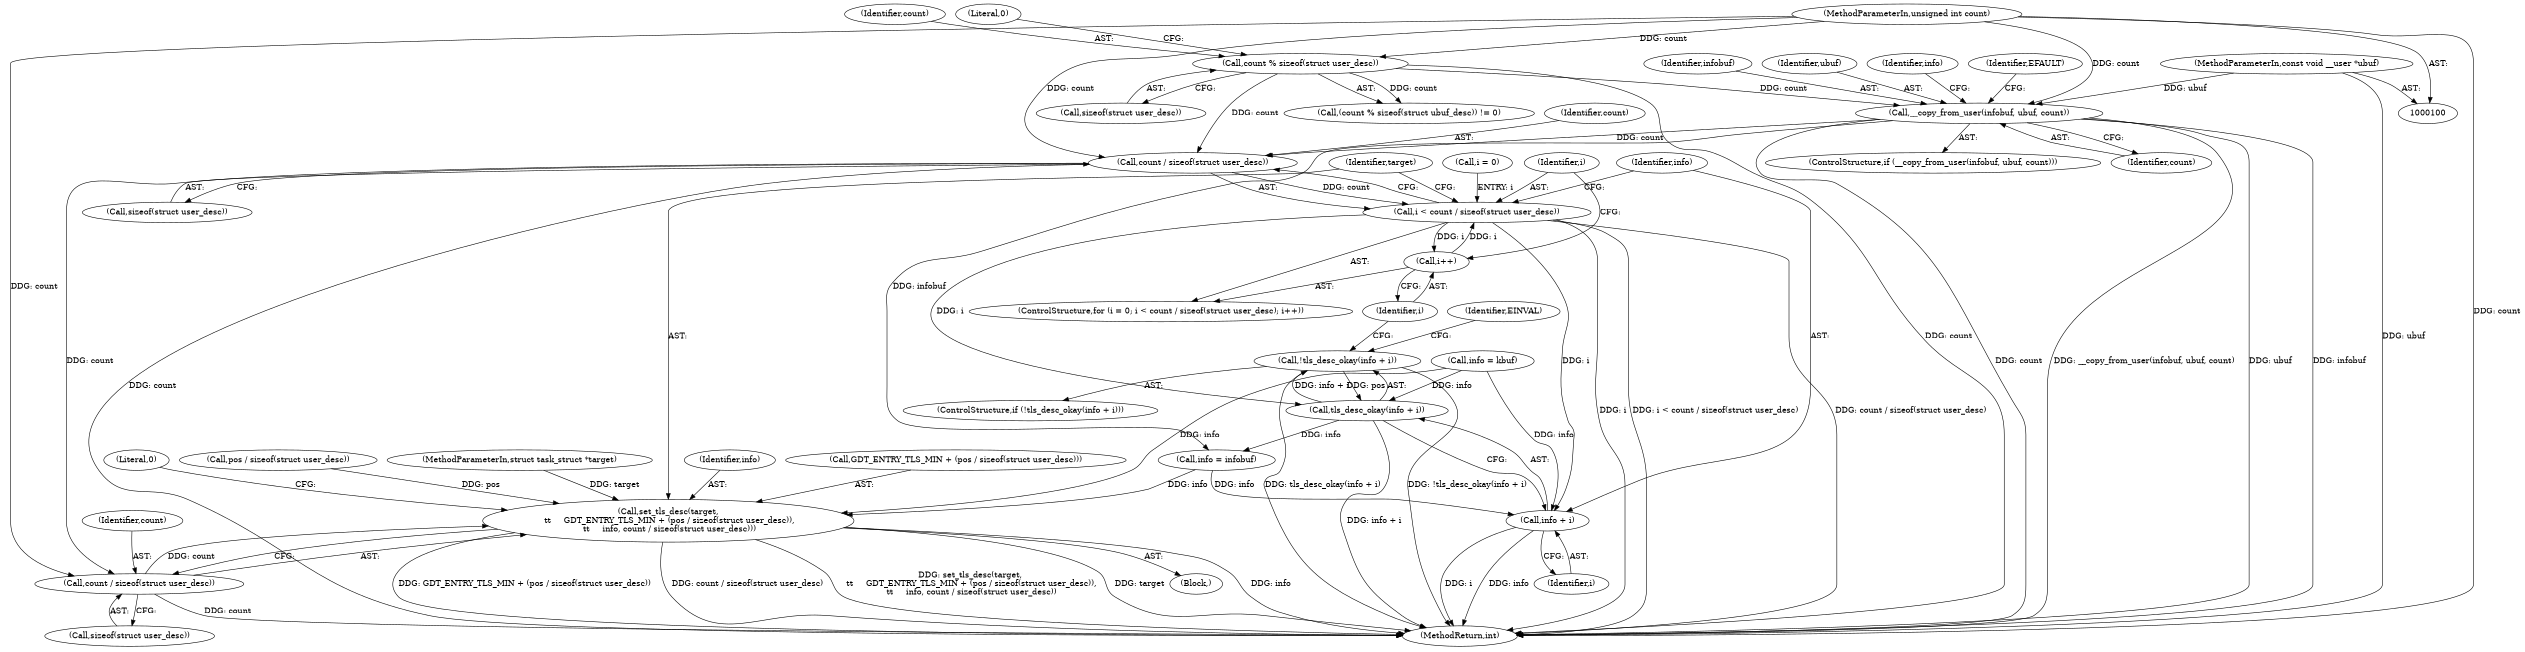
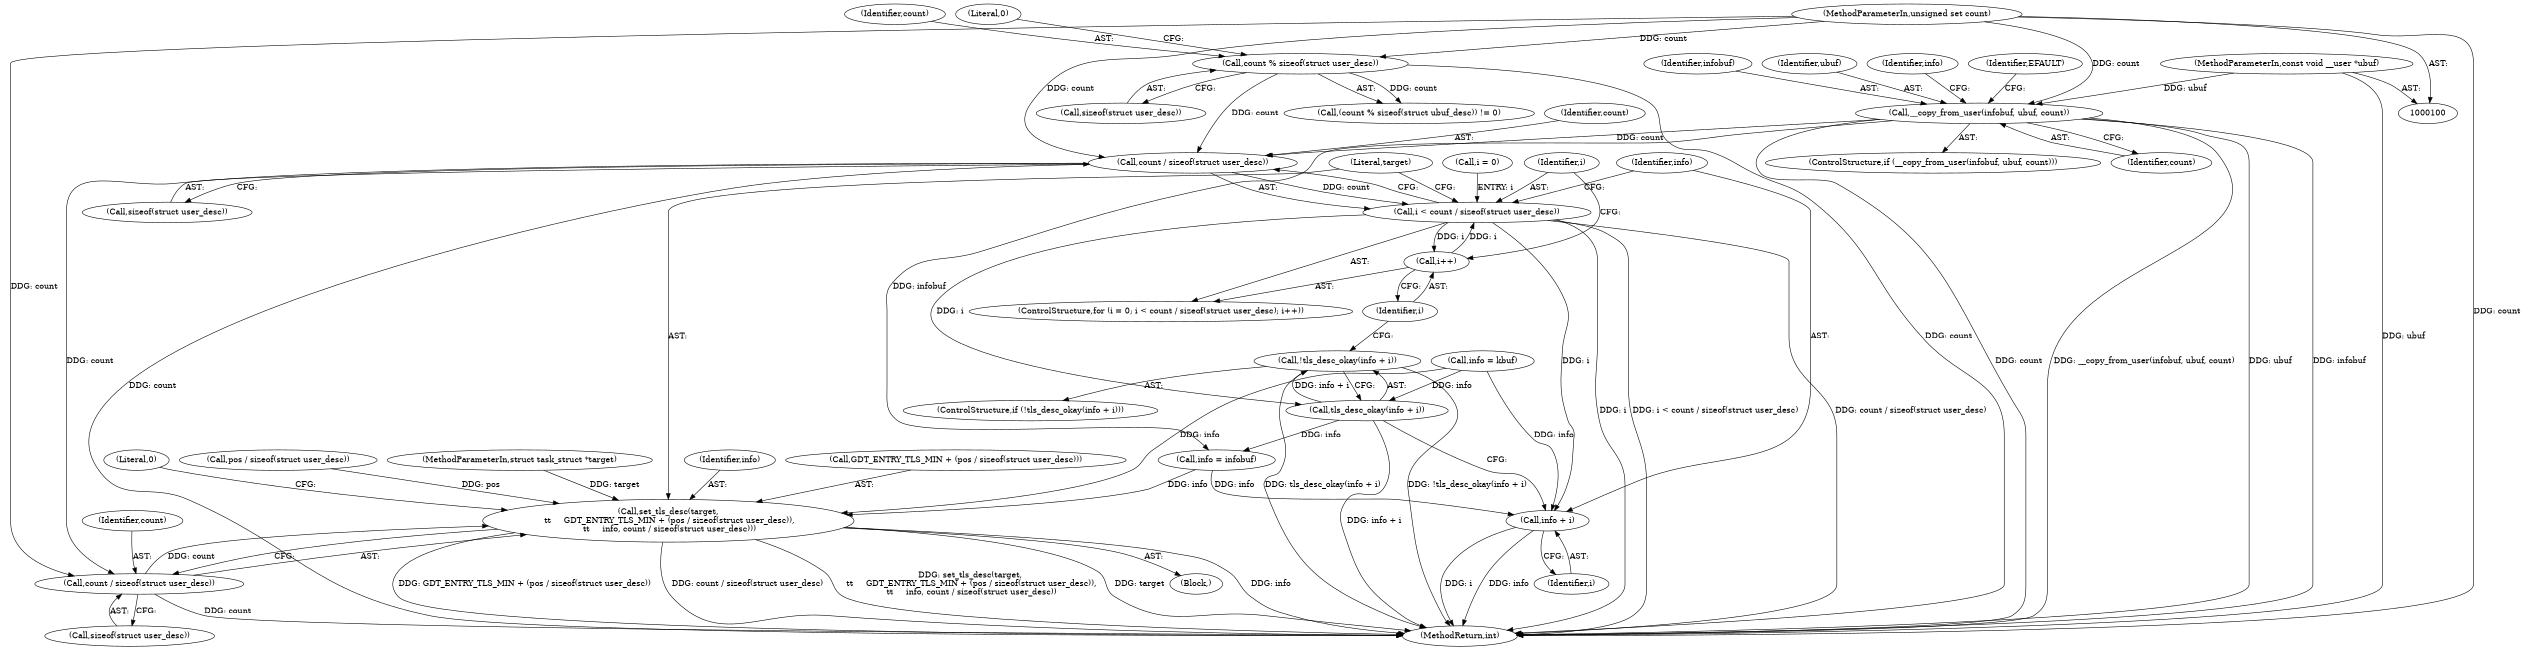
node "(MethodParameterIn,unsigned int count)": label "(MethodParameterIn,unsigned int count)" -> "(MethodParameterIn,unsigned set count)"
edge "(Call,count % sizeof(struct user_desc))" -> "(Call,__copy_from_user(infobuf, ubuf, count))": removed, label "DDG: count"
node "(Identifier,target)": label "(Identifier,target)" -> "(Literal,target)"
node "(Identifier,EINVAL)": removed
edge "(Call,!tls_desc_okay(info + i))" -> "(Call,tls_desc_okay(info + i))": label "DDG: pos" -> "CFG: "
edge "(Call,info + i)" -> "(Call,tls_desc_okay(info + i))": removed, label "AST:"
